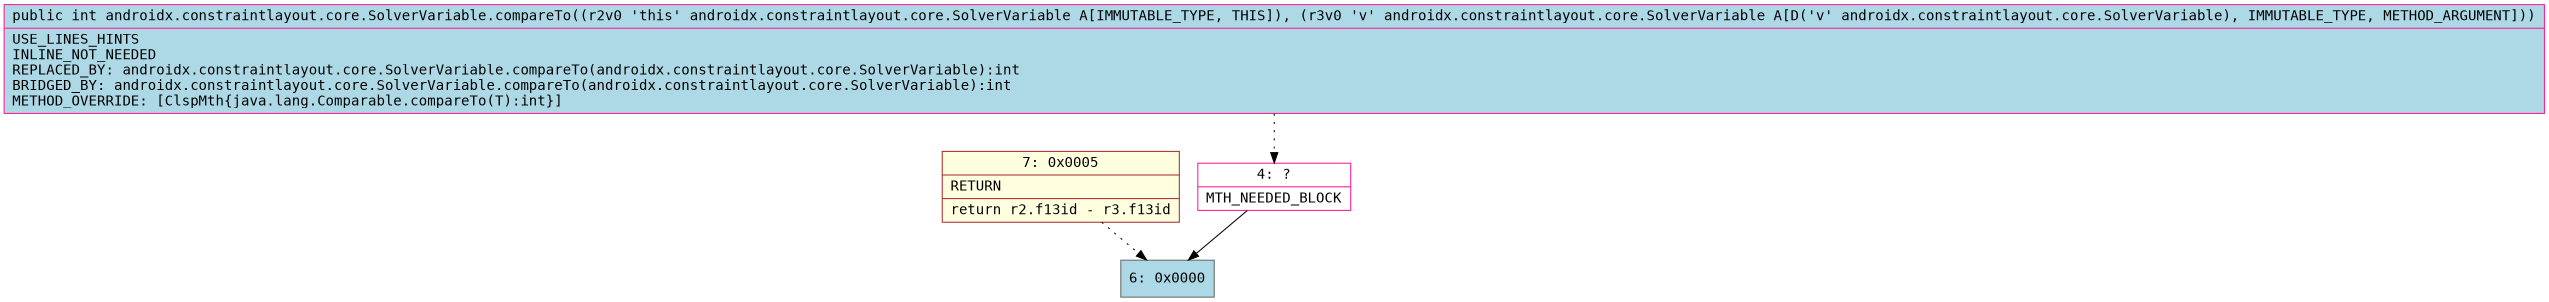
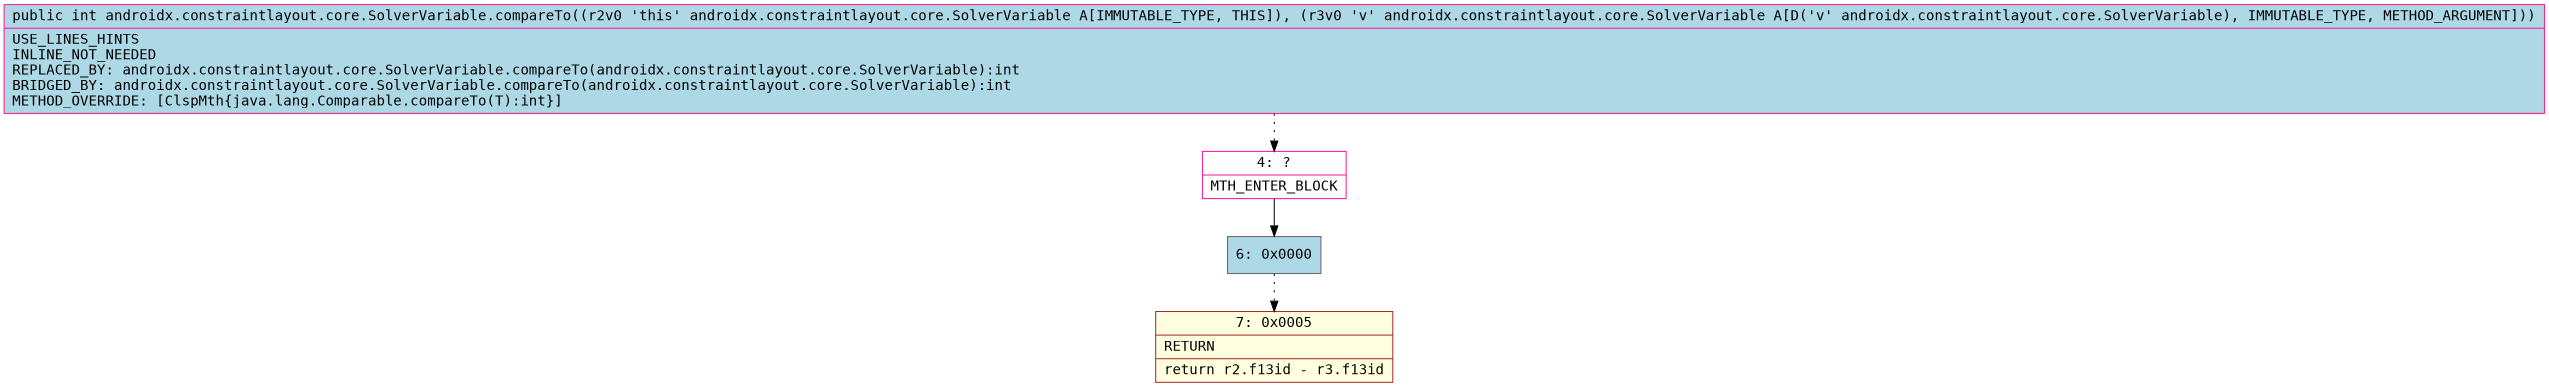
node "4: ?": text "MTH_NEEDED_BLOCK" -> "MTH_ENTER_BLOCK"
edge "7: 0x0005" -> "6: 0x0000": reversed
